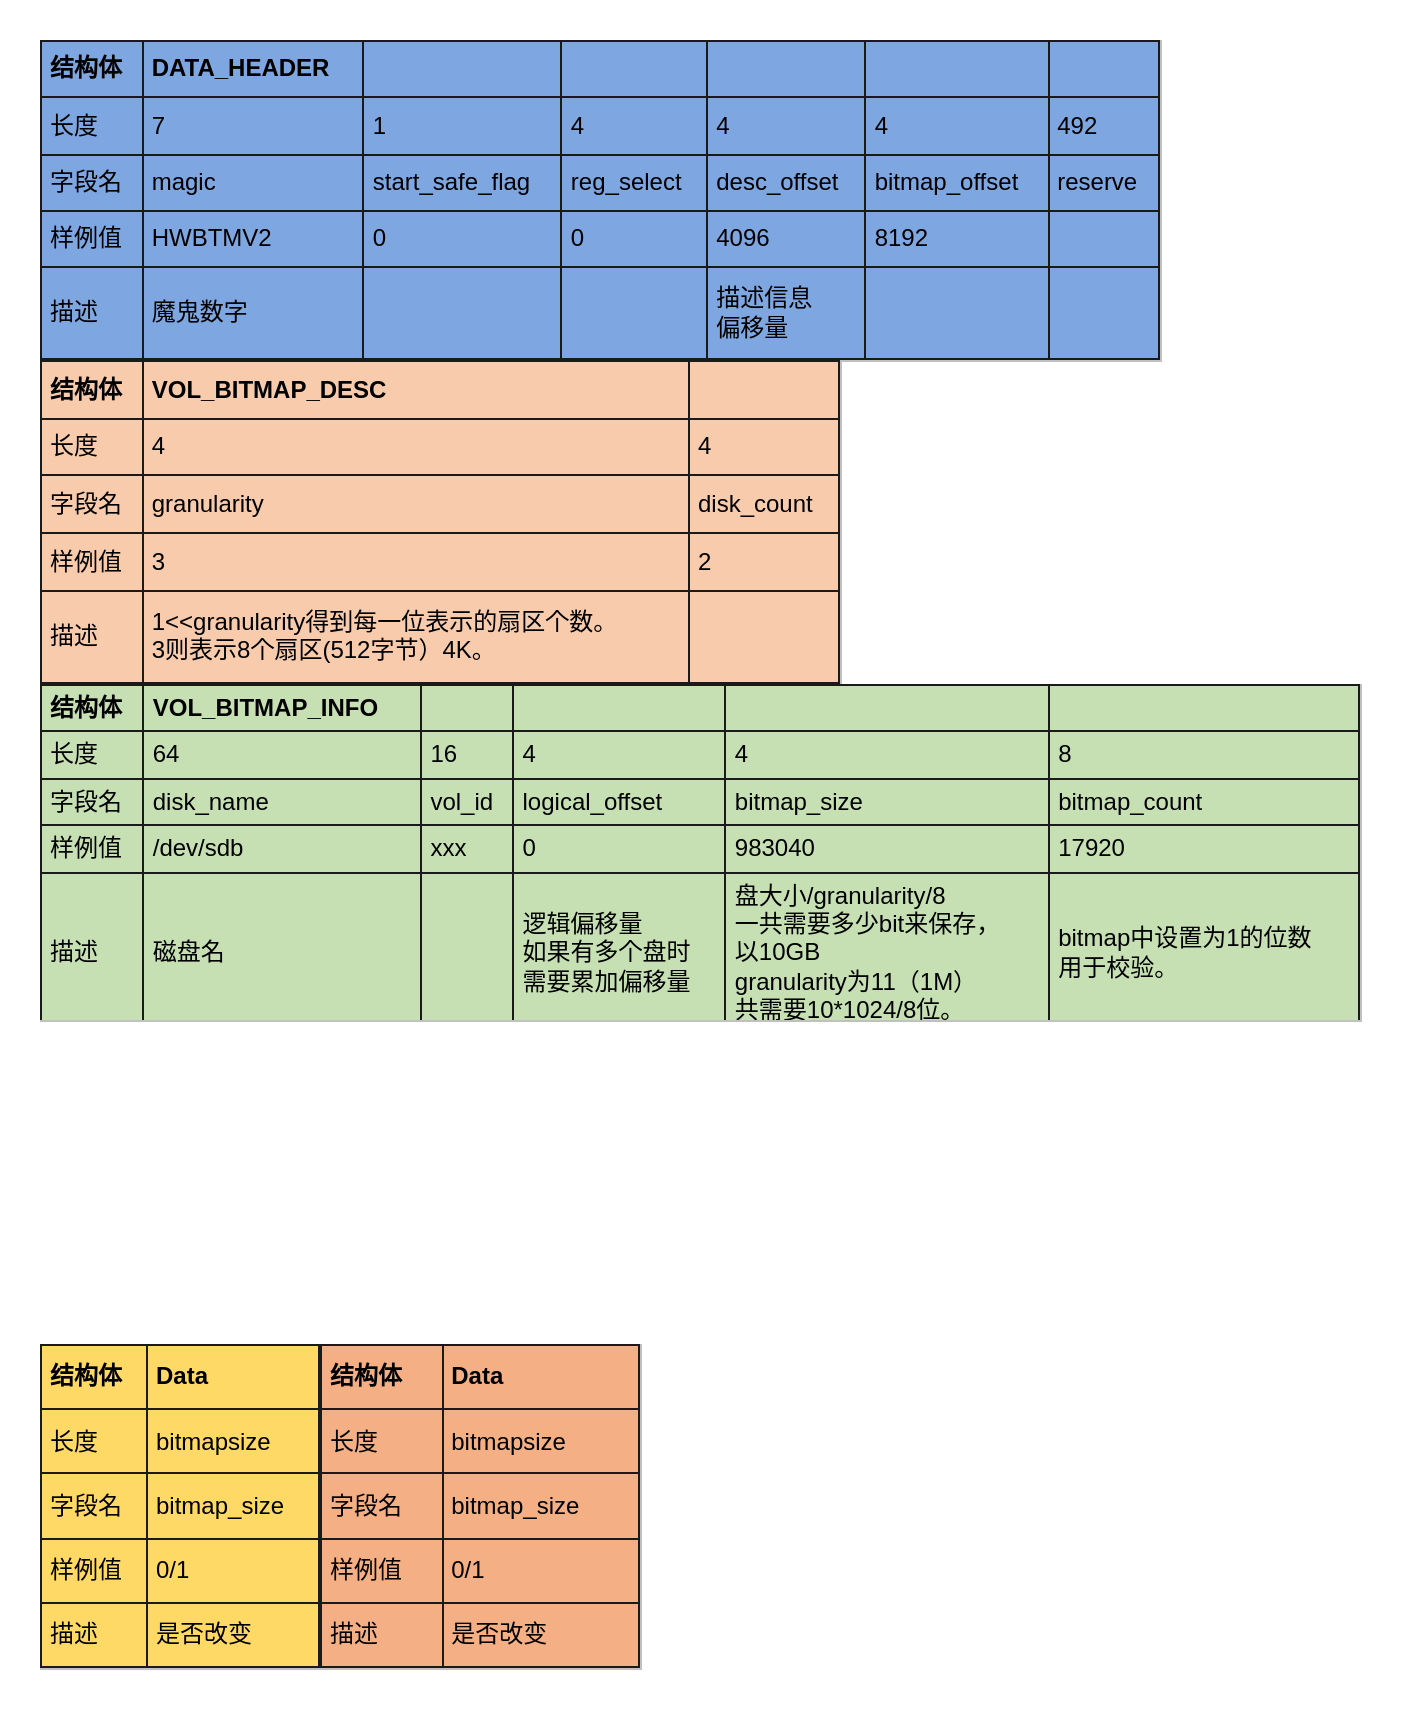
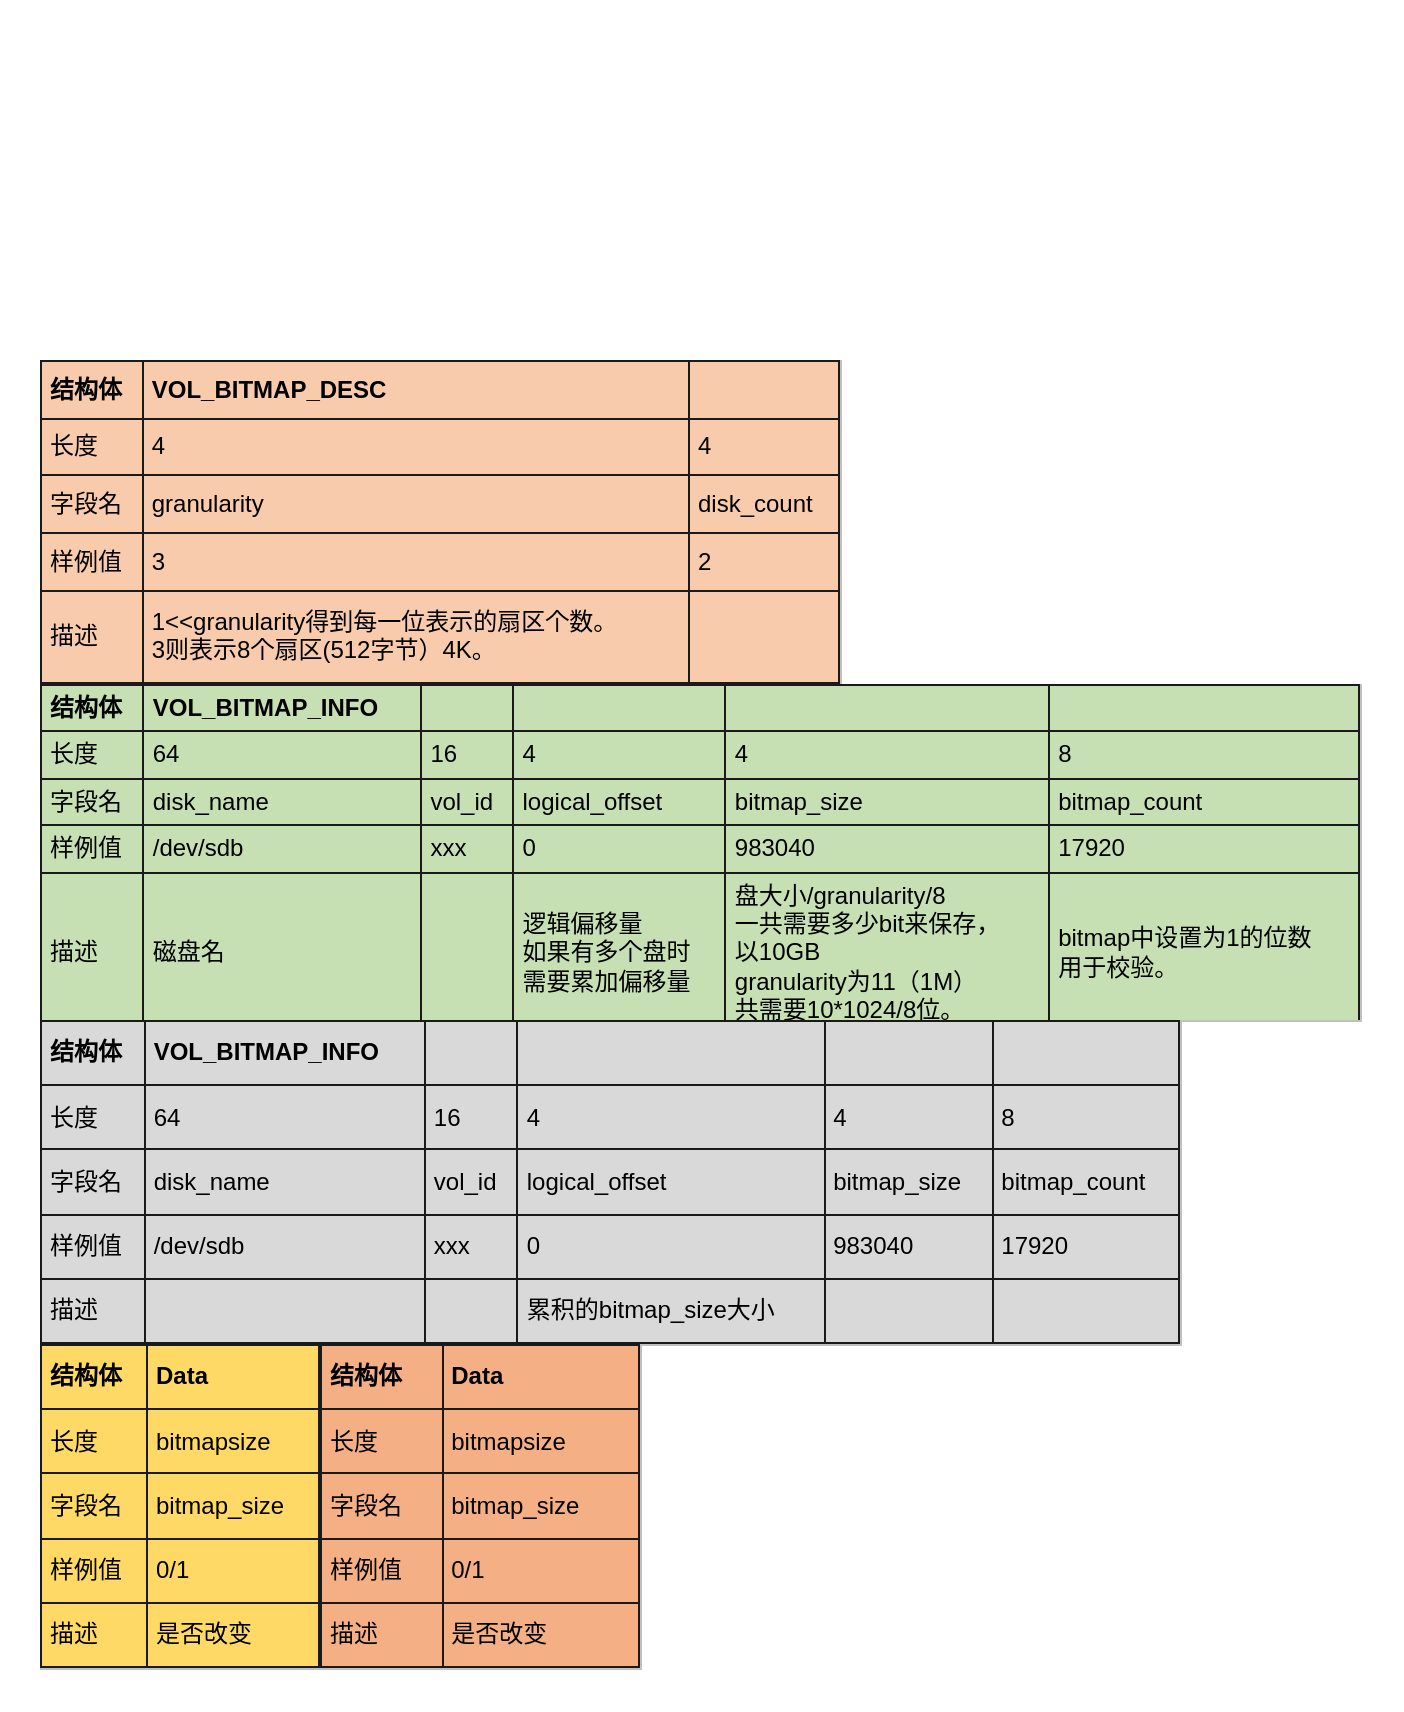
node "结构体DATA_HEADER 长度 7 1 4 4 4 492 字段名 magic start_safe_flag reg_select desc_offset bitmap_offset reserve 样例值 HWBTMV2 0 0 4096 8192 描述 魔鬼数字 描述信息 偏移量": removed
node "结构体VOL_BITMAP_INFO 长度 64 16 4 4 8 字段名 disk_name vol_id logical_offset bitmap_size bitmap_count 样例值 /dev/sdb xxx 0 983040 17920 描述 累积的bitmap_size大小": added
